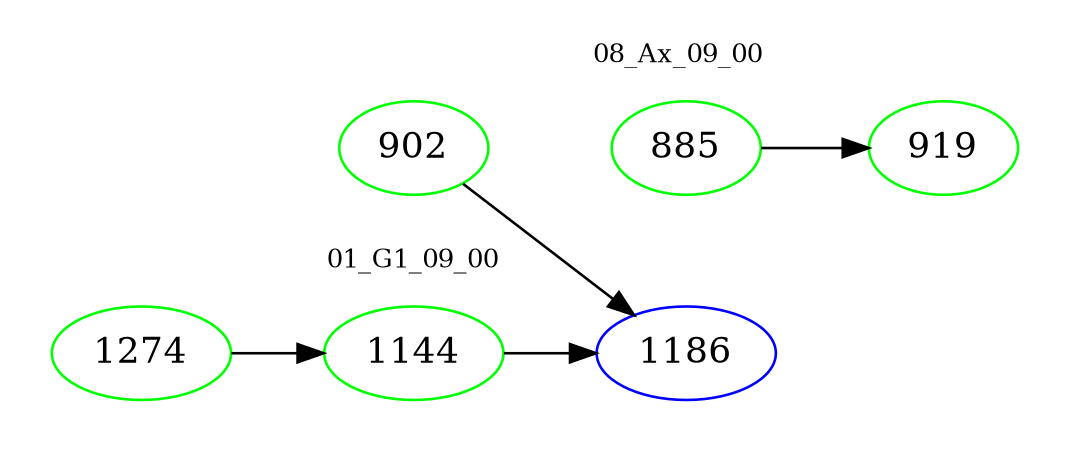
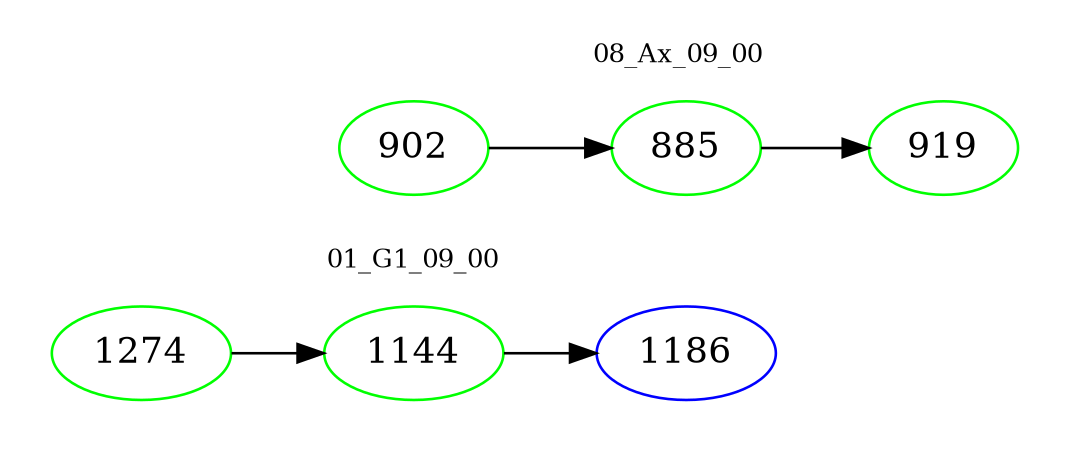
edge "902" -> "1186": now "902" -> "885"
